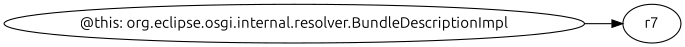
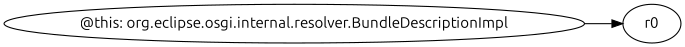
node "r7": label "r7" -> "r0"
